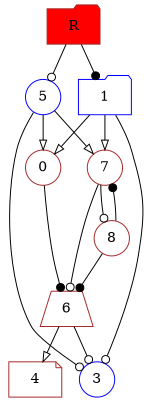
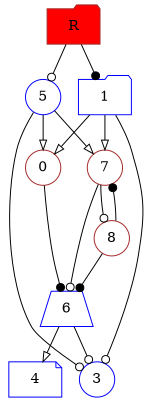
node "6": color brown -> blue
node "4": color brown -> blue
